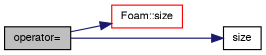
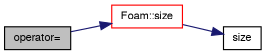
edge "operator=" -> "size": now "Foam::size" -> "size"
